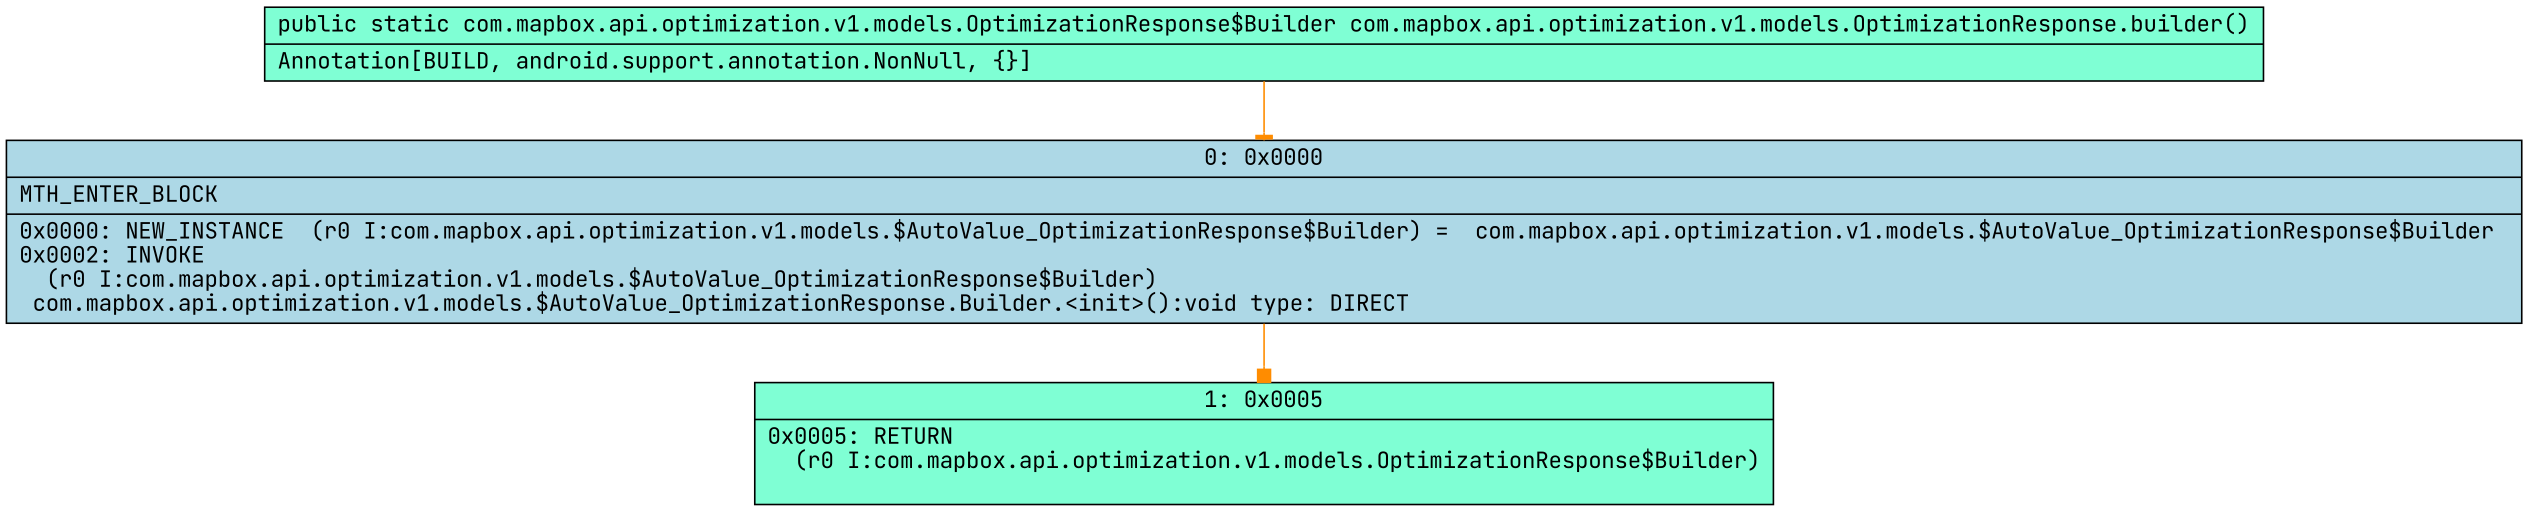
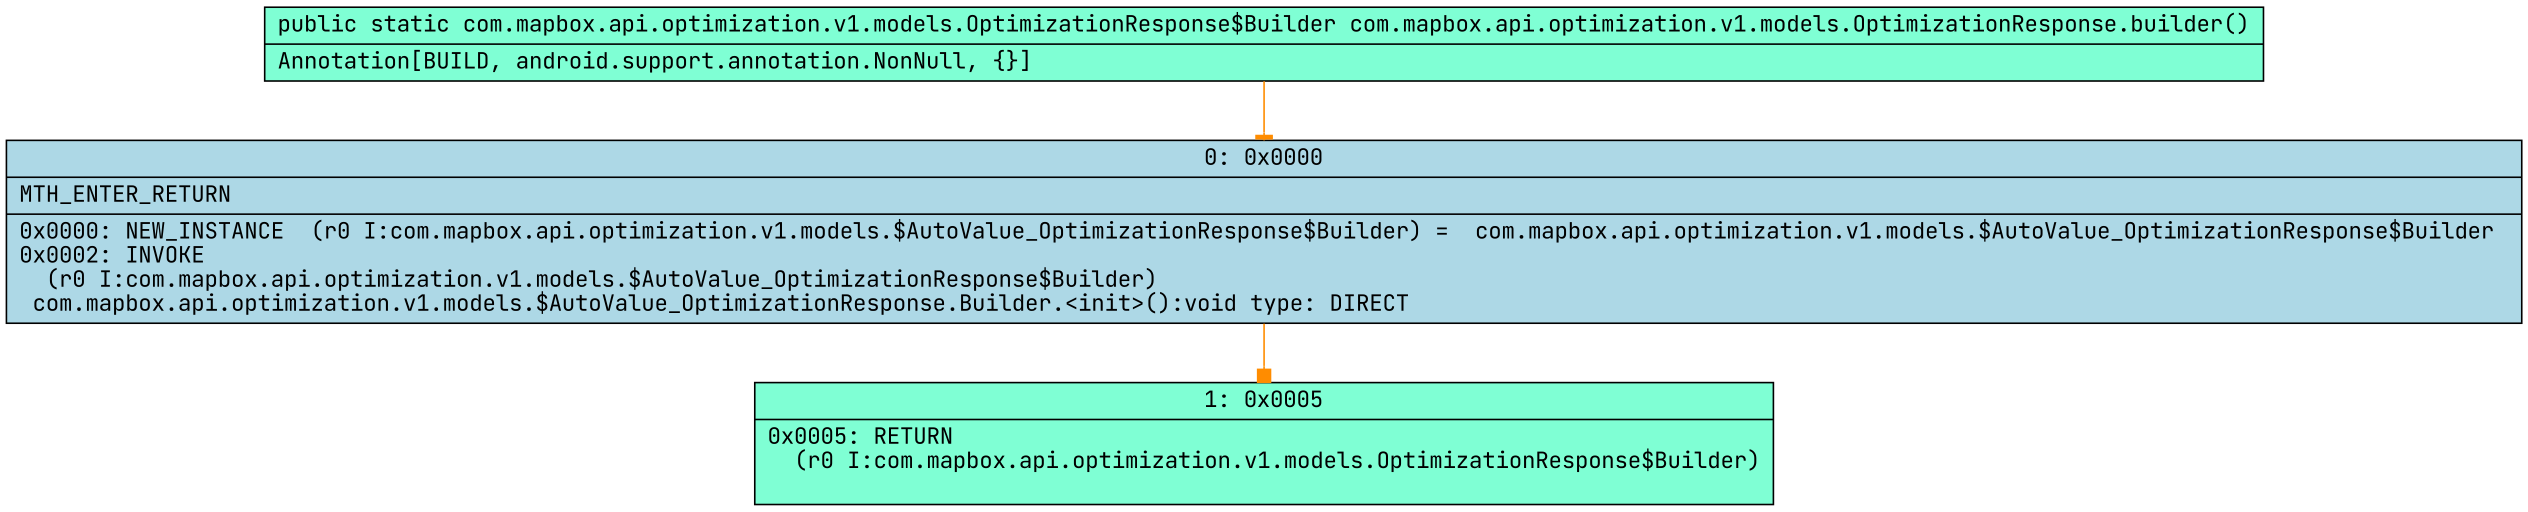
node "0: 0x0000": text "MTH_ENTER_BLOCK" -> "MTH_ENTER_RETURN"
